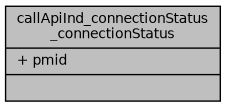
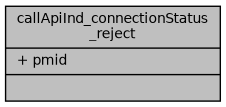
node "callApiInd_connectionStatus": text "_connectionStatus" -> "_reject"
